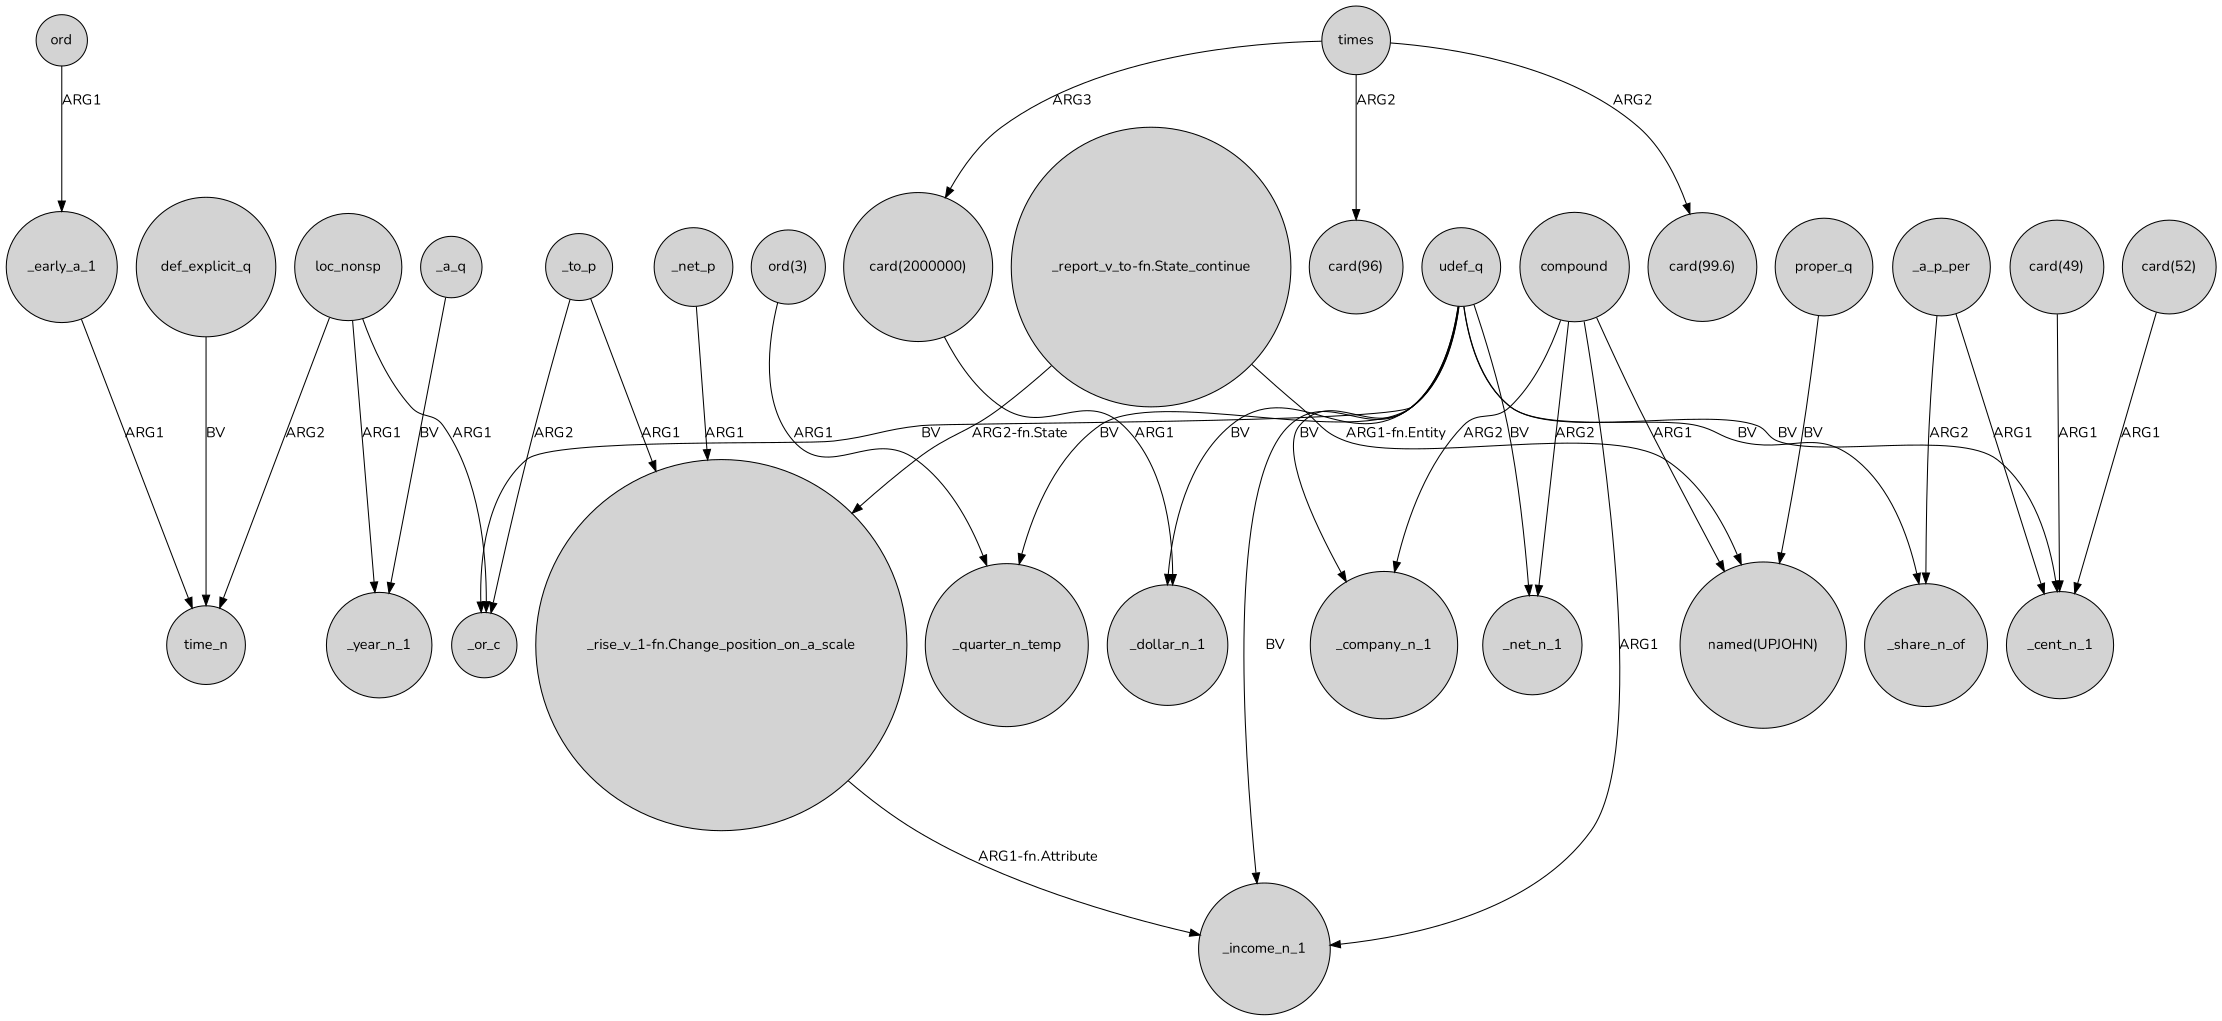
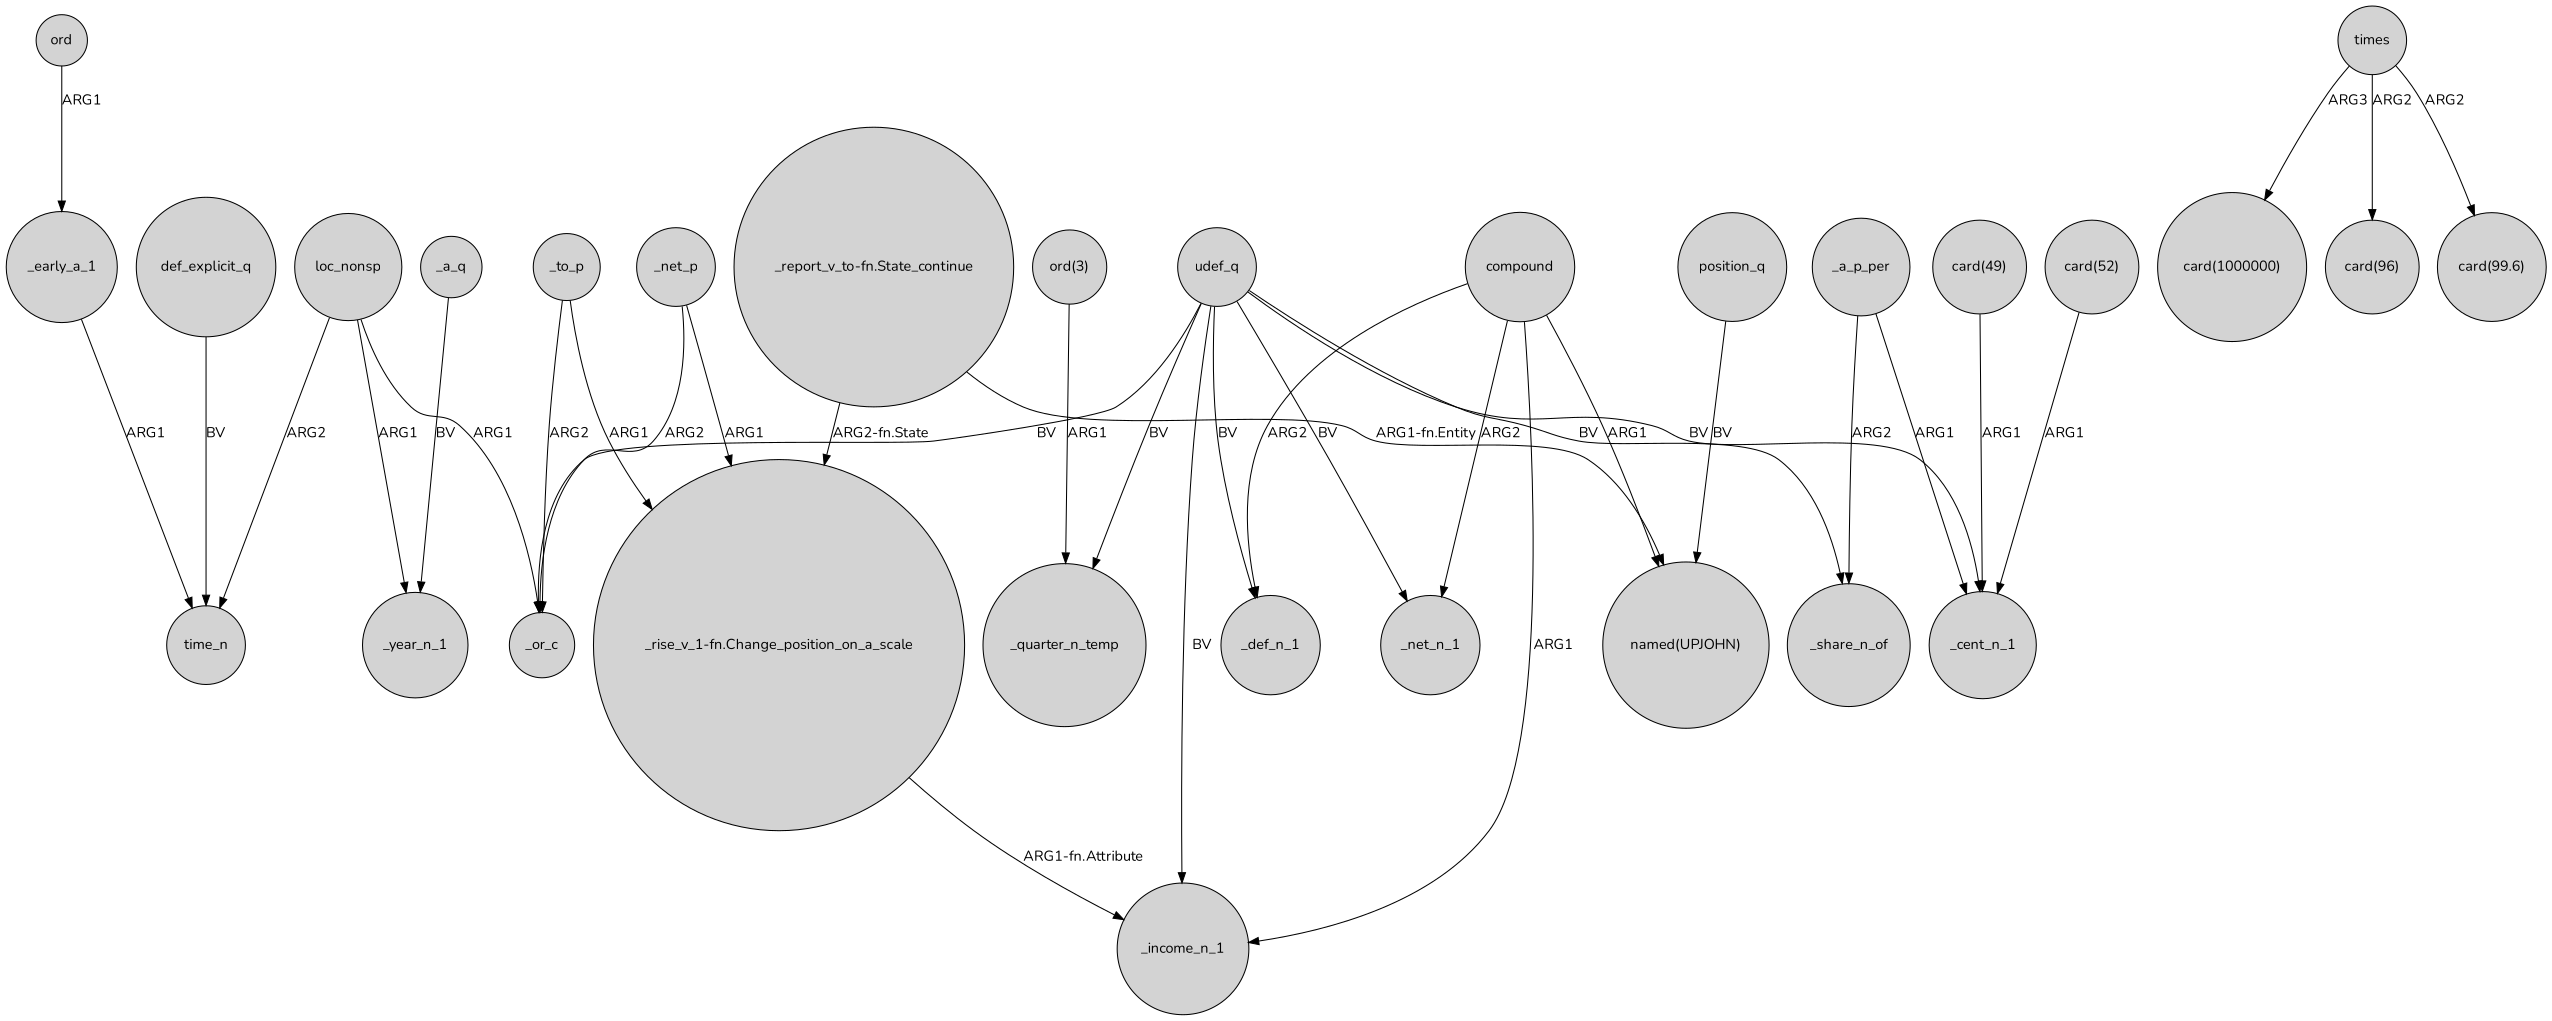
node "card(2000000)": label "card(2000000)" -> "card(1000000)"
node "proper_q": label "proper_q" -> "position_q"
edge "_net_p" -> "_or_c": added, label "ARG2"
node "_dollar_n_1": removed
node "_company_n_1": label "_company_n_1" -> "_def_n_1"
